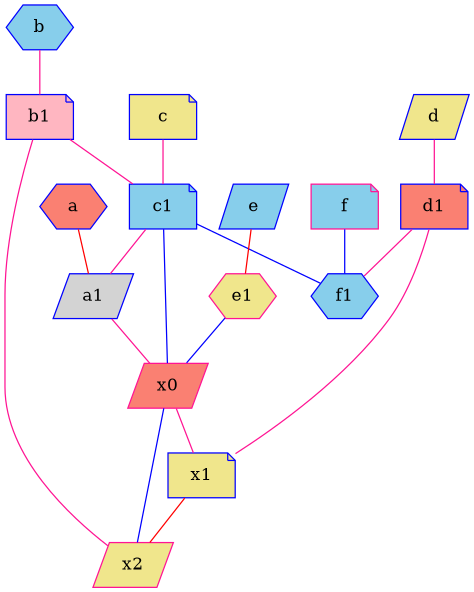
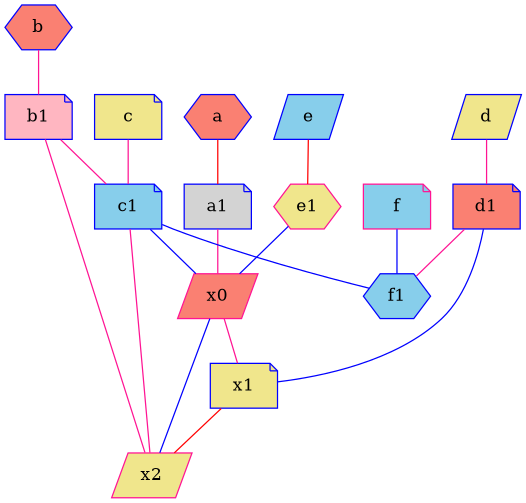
node "b": fillcolor skyblue -> salmon
edge "c1" -- "a1": now "c1" -- "x2"
node "a1": shape parallelogram -> note
edge "d1" -- "x1": color deeppink -> blue
